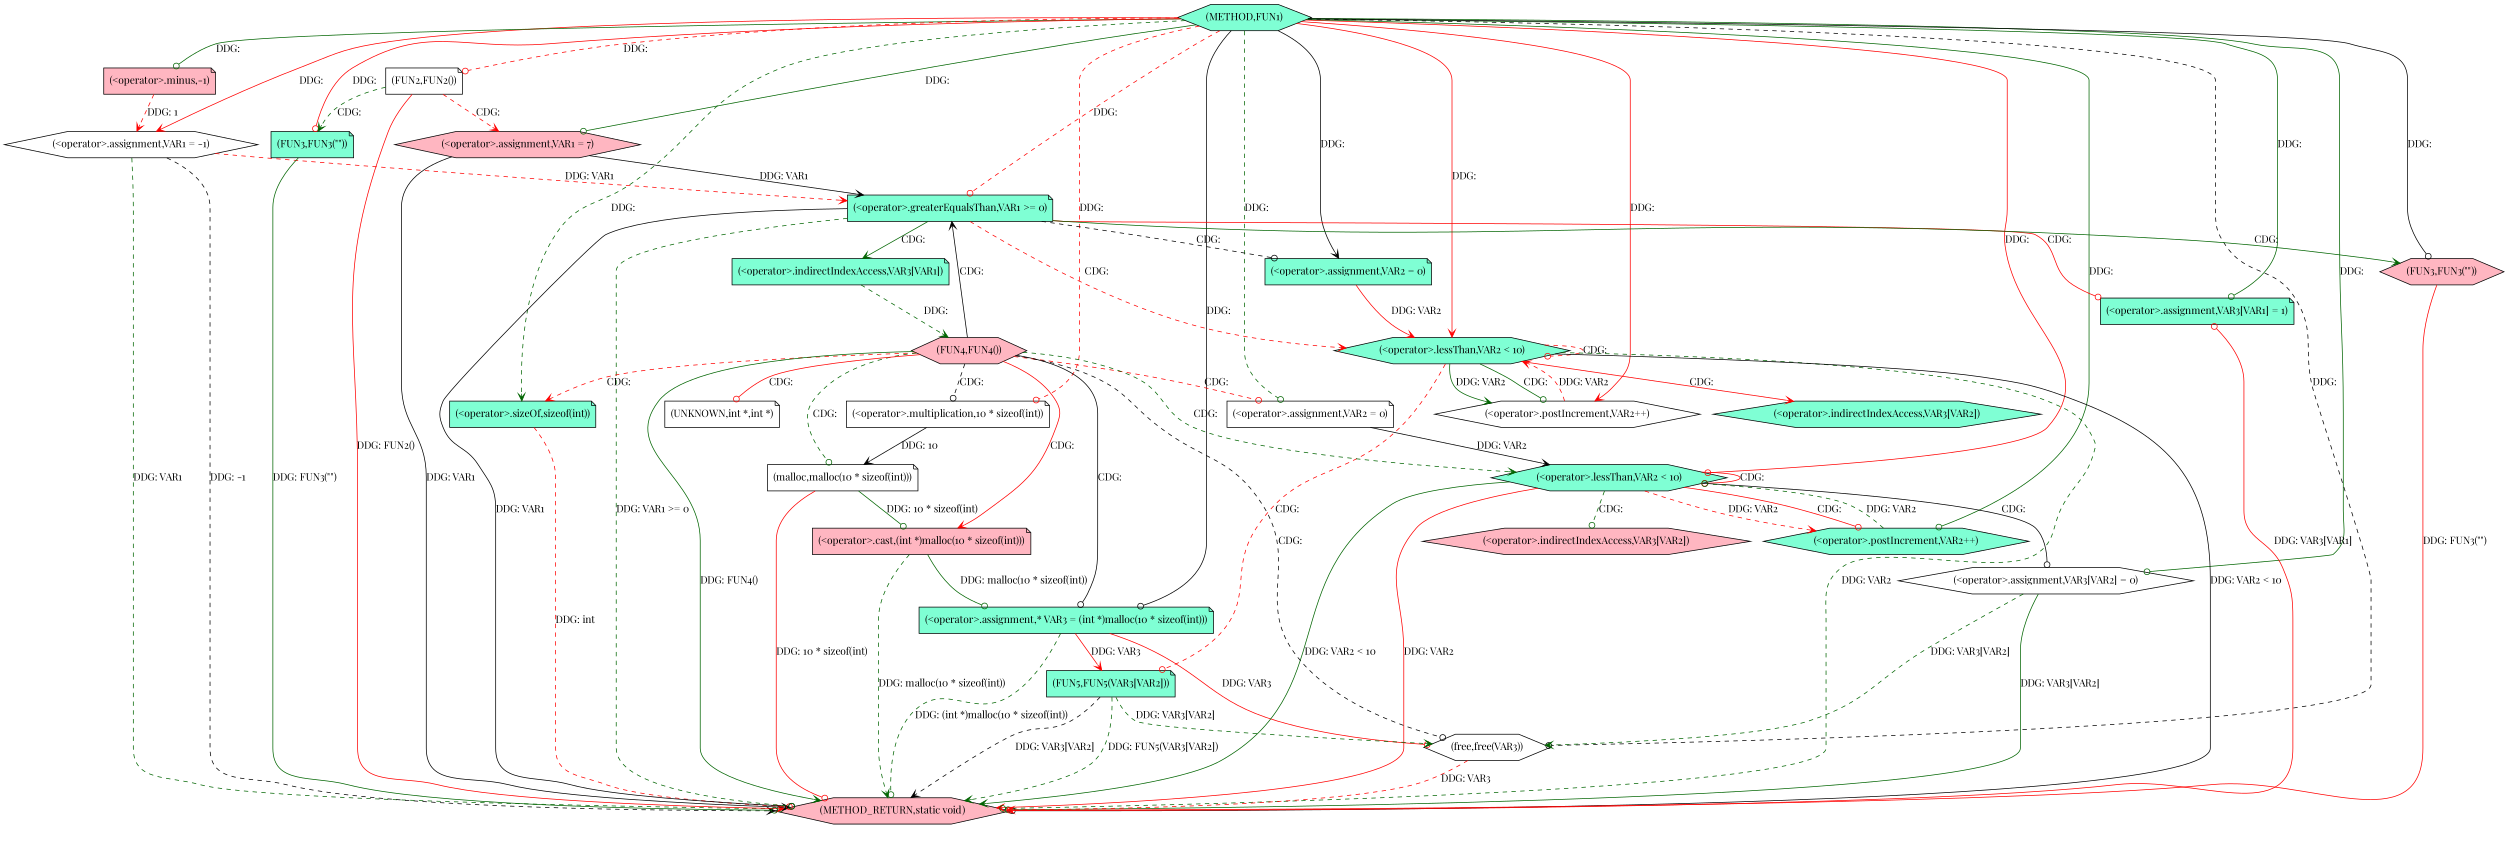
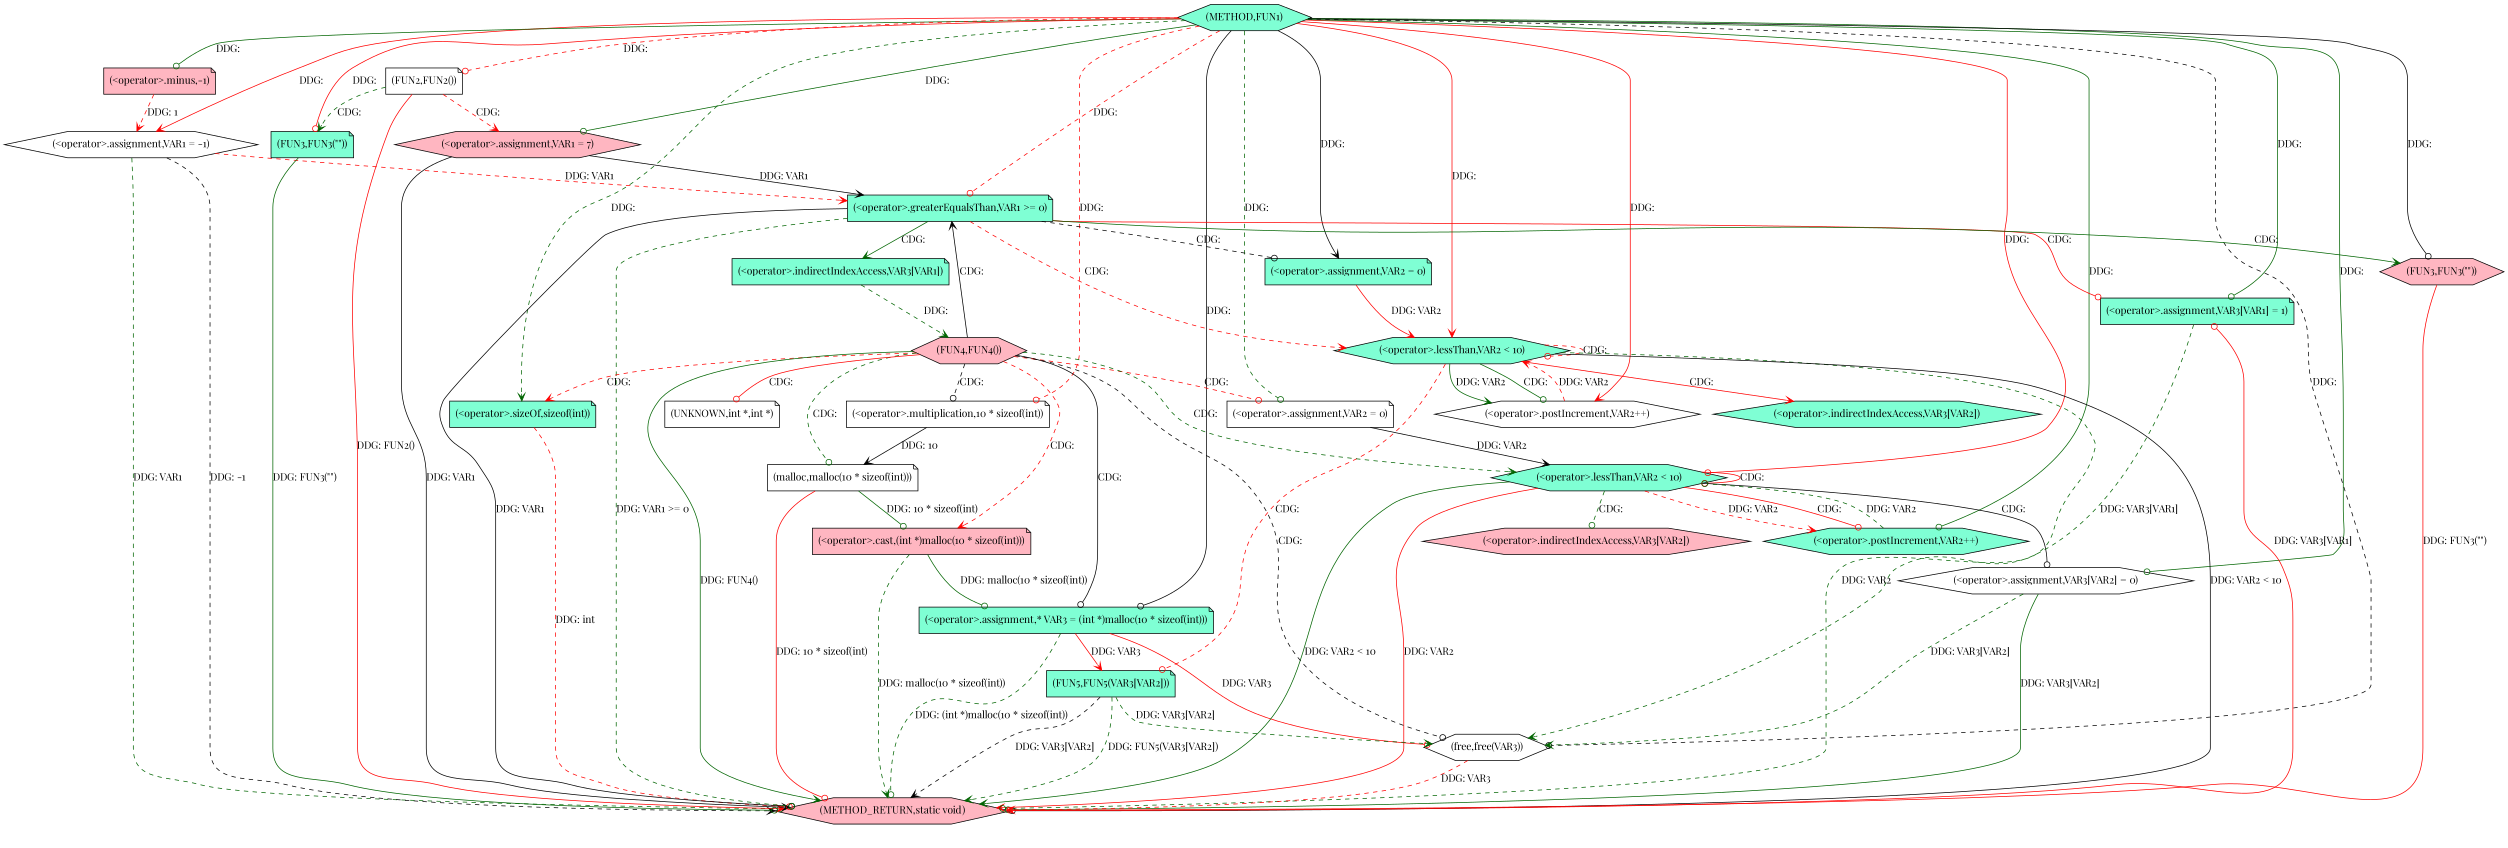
edge "(FUN4,FUN4())" -> "(<operator>.cast,(int *)malloc(10 * sizeof(int)))": style solid -> dashed
edge "(<operator>.assignment,VAR3[VAR1] = 1)" -> "(free,free(VAR3))": added, label "DDG: VAR3[VAR1]"
